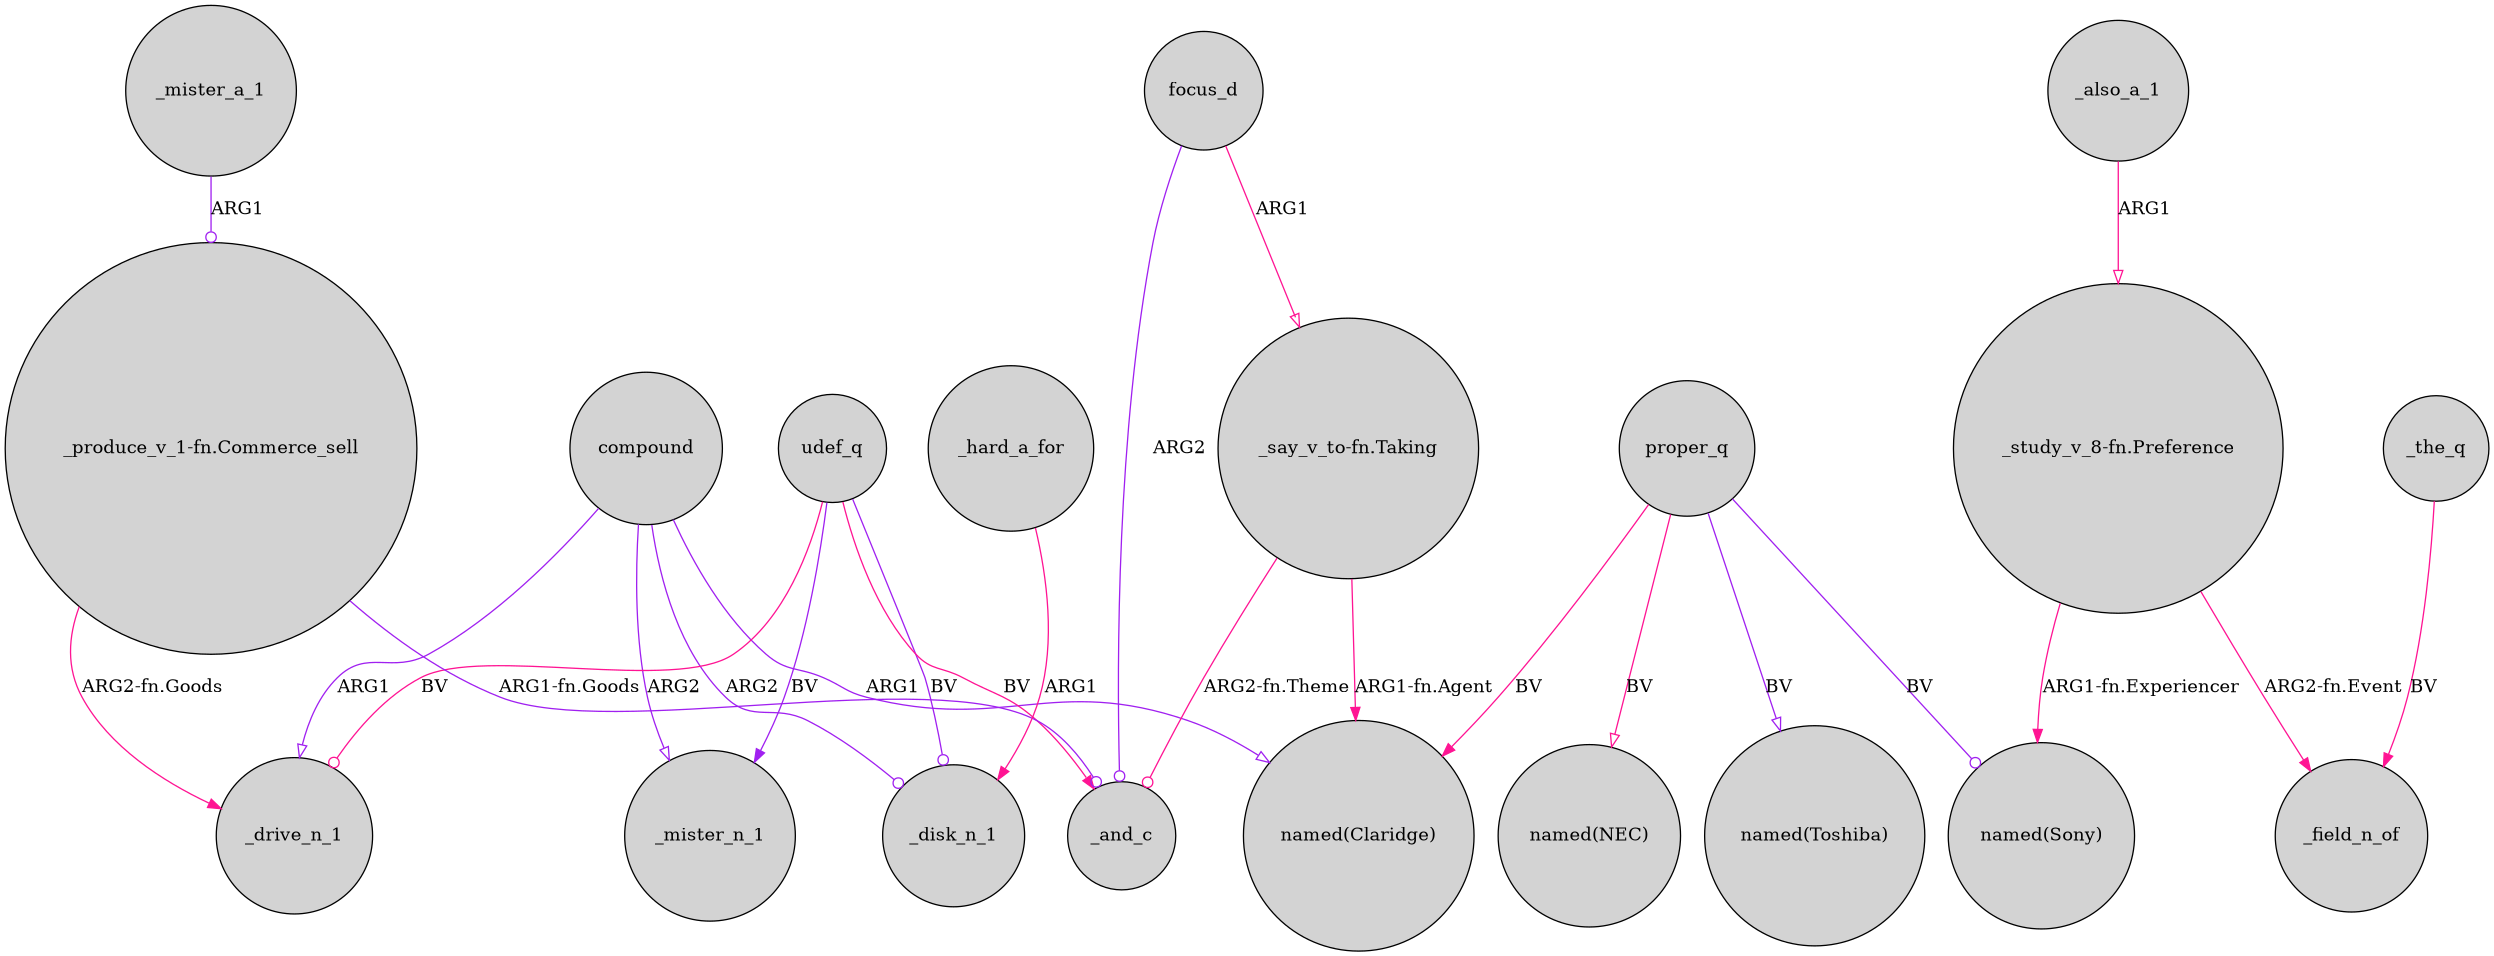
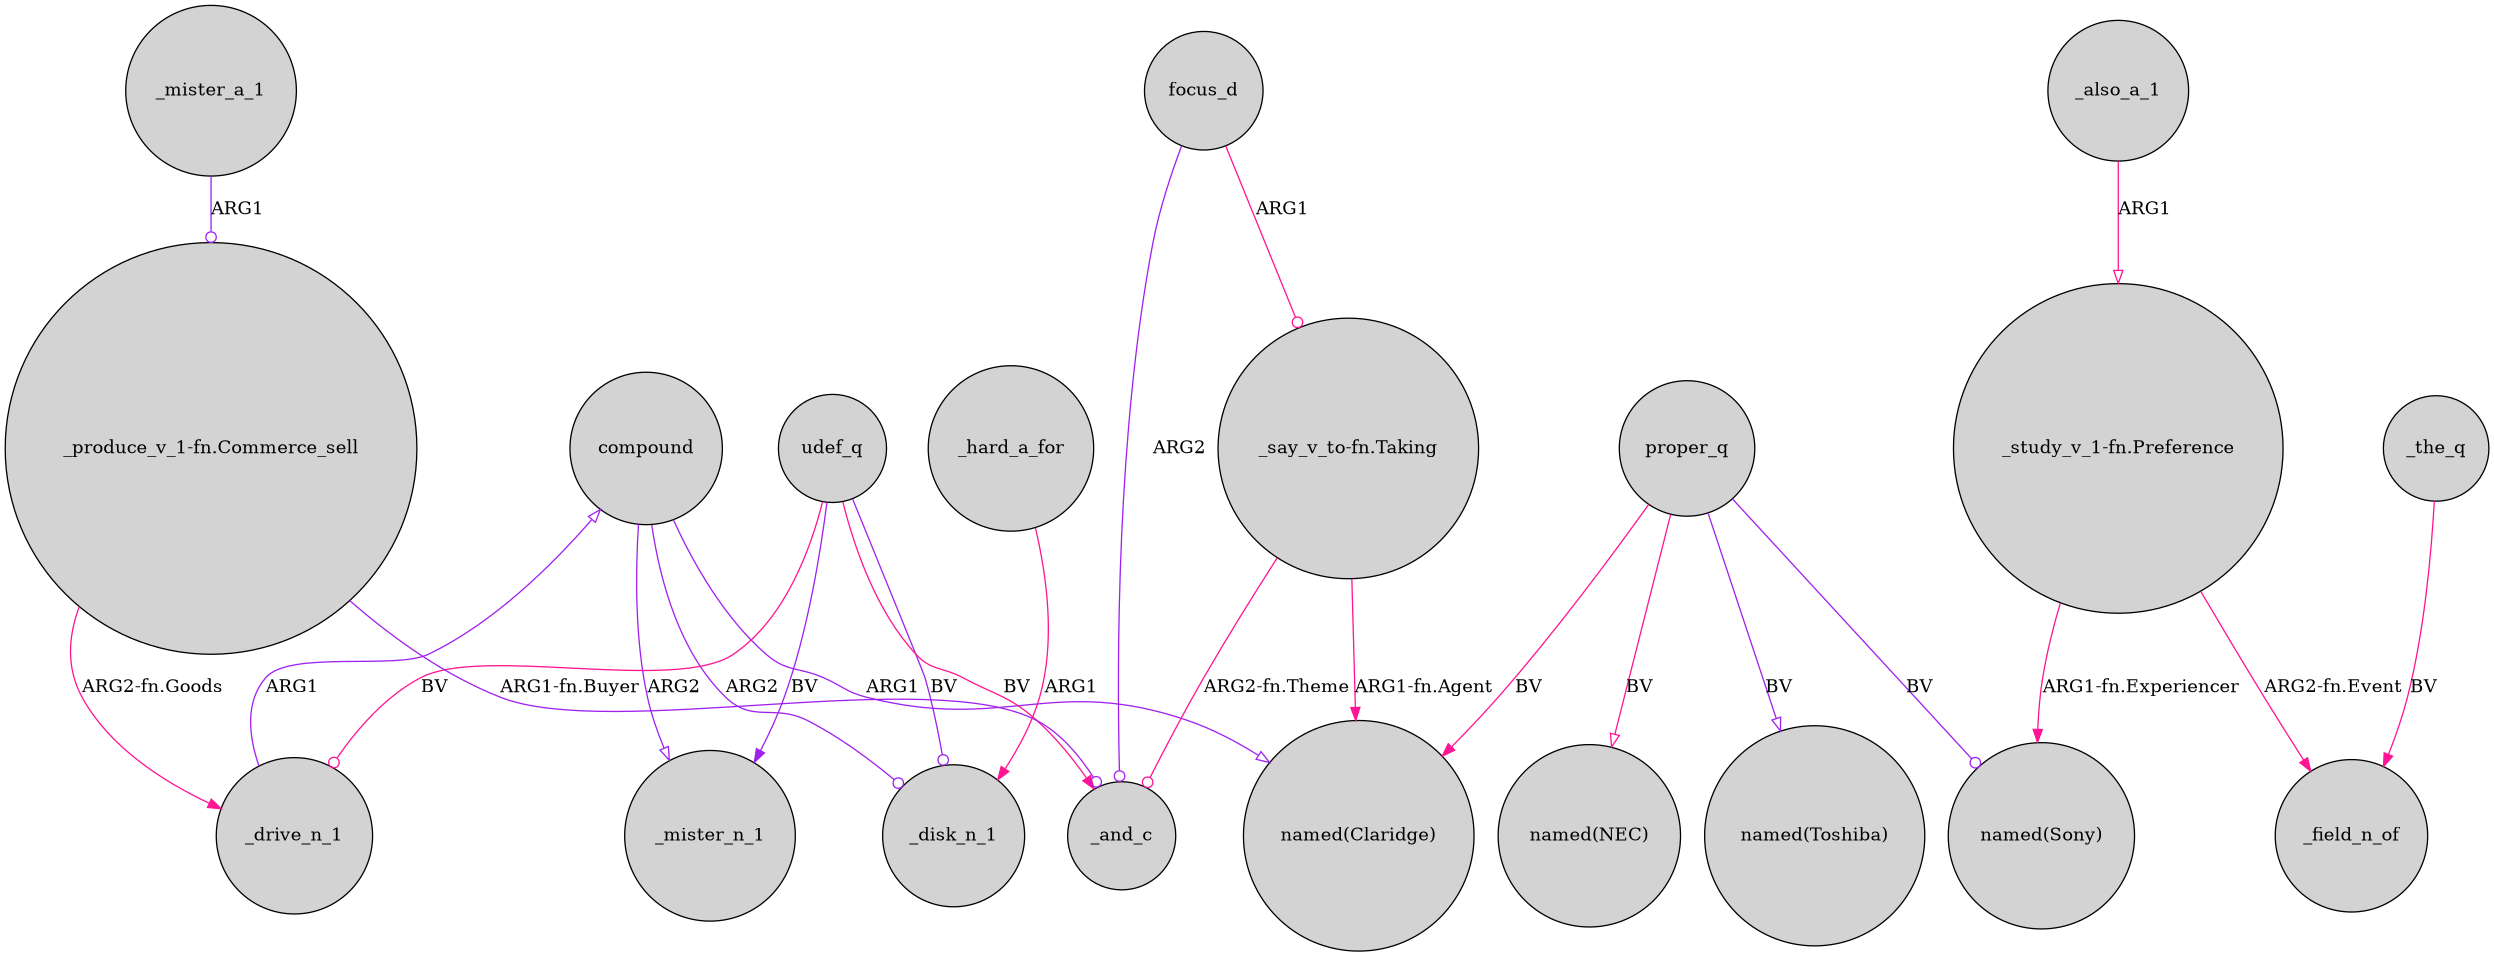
edge "focus_d" -> "_say_v_to-fn.Taking": arrowhead onormal -> odot
node "_study_v_8-fn.Preference": label "_study_v_8-fn.Preference" -> "_study_v_1-fn.Preference"
edge "compound" -> "_drive_n_1": reversed
edge "_produce_v_1-fn.Commerce_sell" -> "_and_c": label "ARG1-fn.Goods" -> "ARG1-fn.Buyer"
